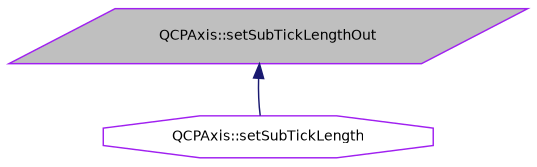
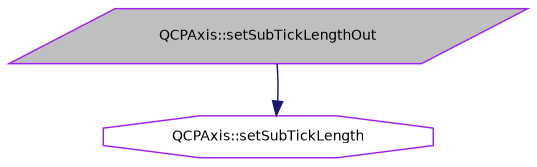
edge "QCPAxis::setSubTickLength" -> "QCPAxis::setSubTickLengthOut": reversed
